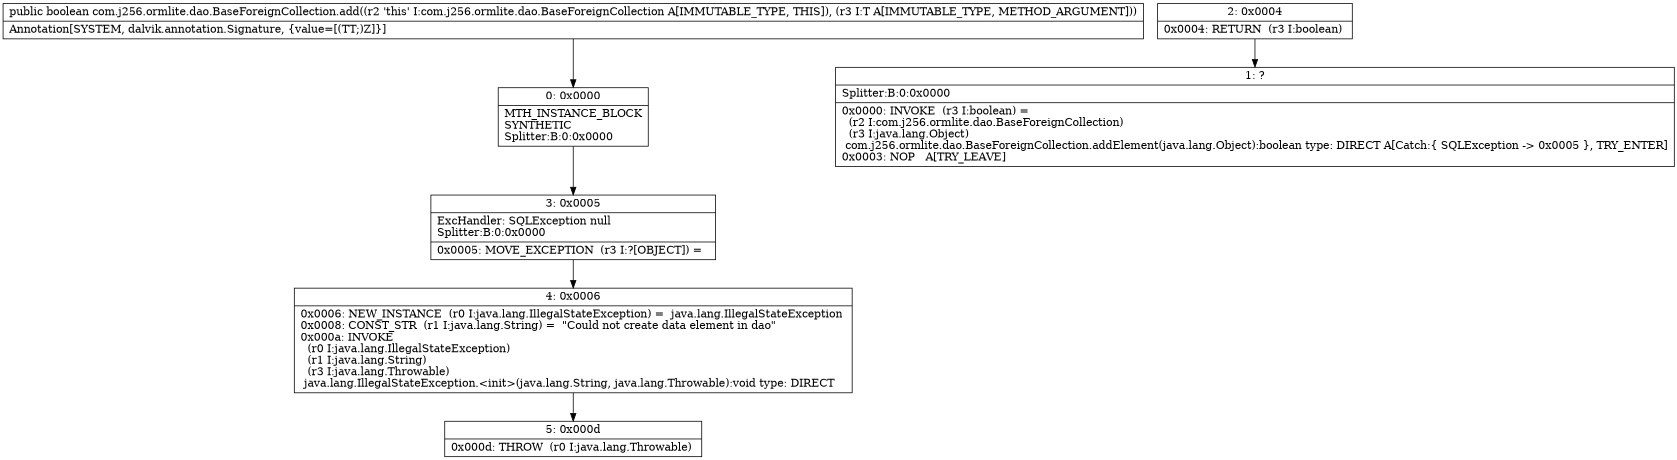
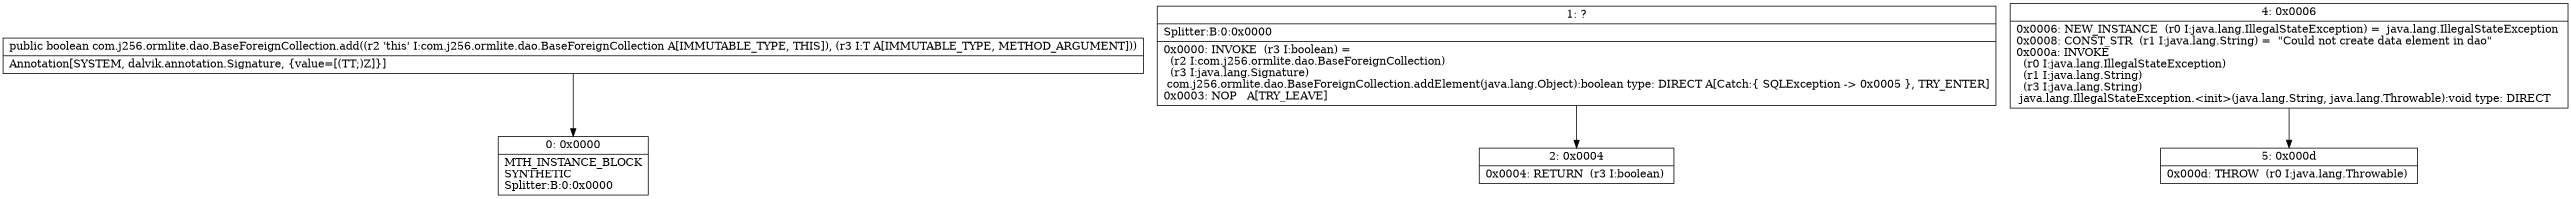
edge "2: 0x0004" -> "1: ?": reversed
node "1: ?": text "(r3 I:java.lang.Object)" -> "(r3 I:java.lang.Signature)"
node "3: 0x0005": removed
node "4: 0x0006": text "(r3 I:java.lang.Throwable)" -> "(r3 I:java.lang.String)"
